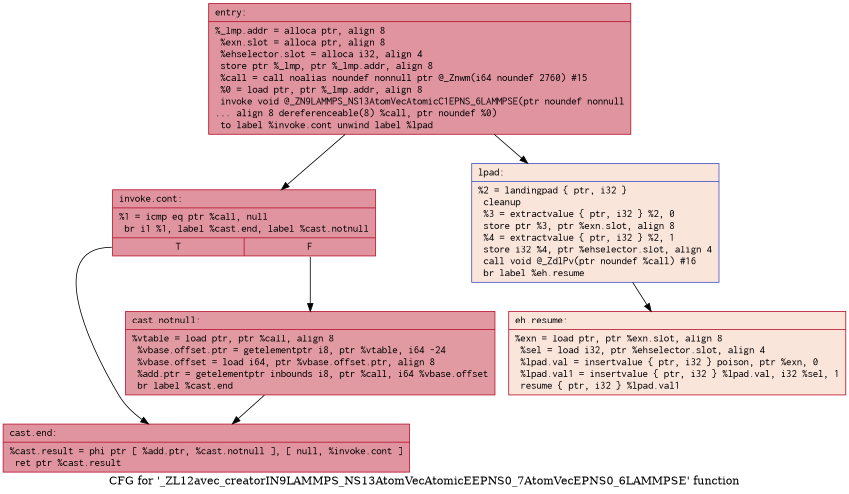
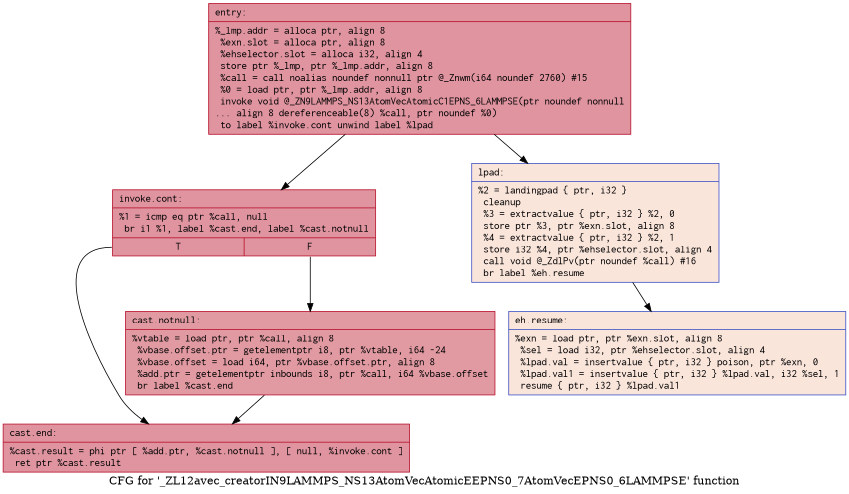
node "eh.resume:": color #b70d28ff -> #3d50c3ff
